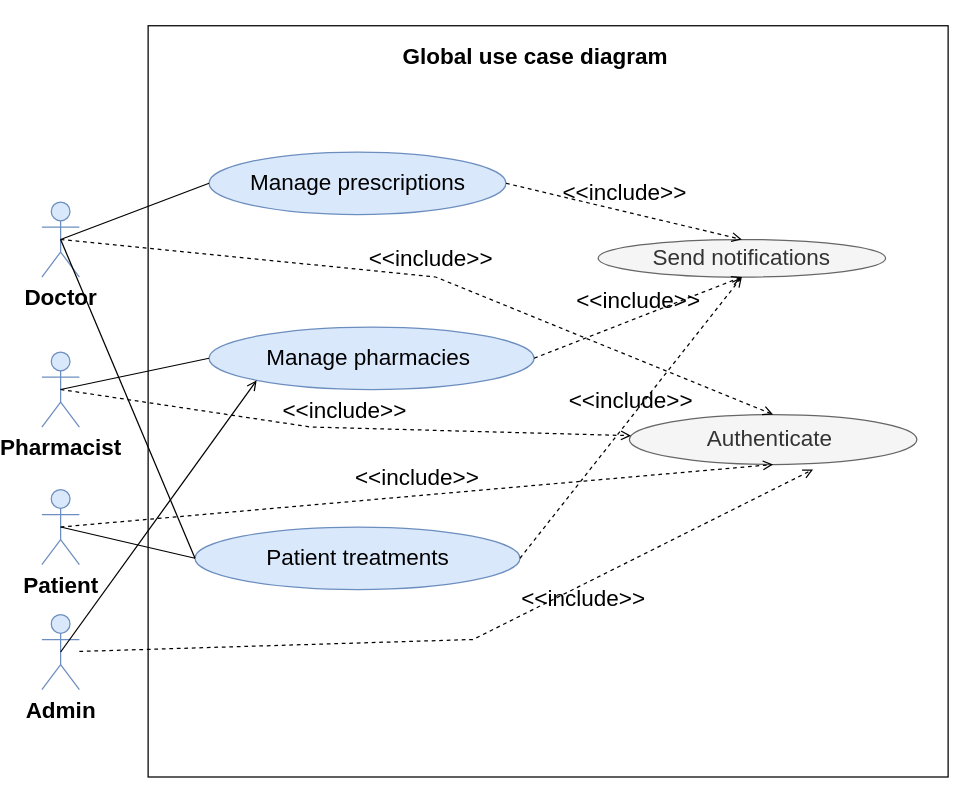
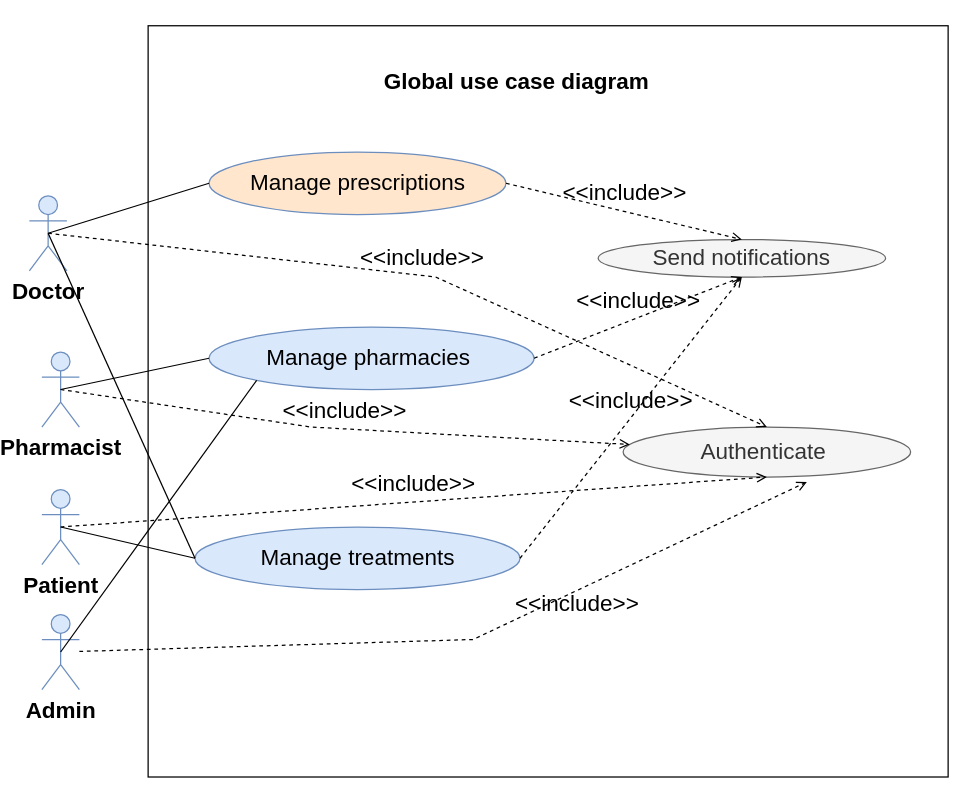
node "Global use case diagram": moved (536, 57) -> (517, 82)
node "Manage prescriptions": fillcolor #dae8fc -> #ffe6cc
node "Doctor": moved (61, 239) -> (48, 233)
edge "Admin" -> "Manage pharmacies": arrowhead open -> none
node "Authenticate": moved (773, 439) -> (767, 452)
node "Patient treatments": label "Patient treatments" -> "Manage treatments"
